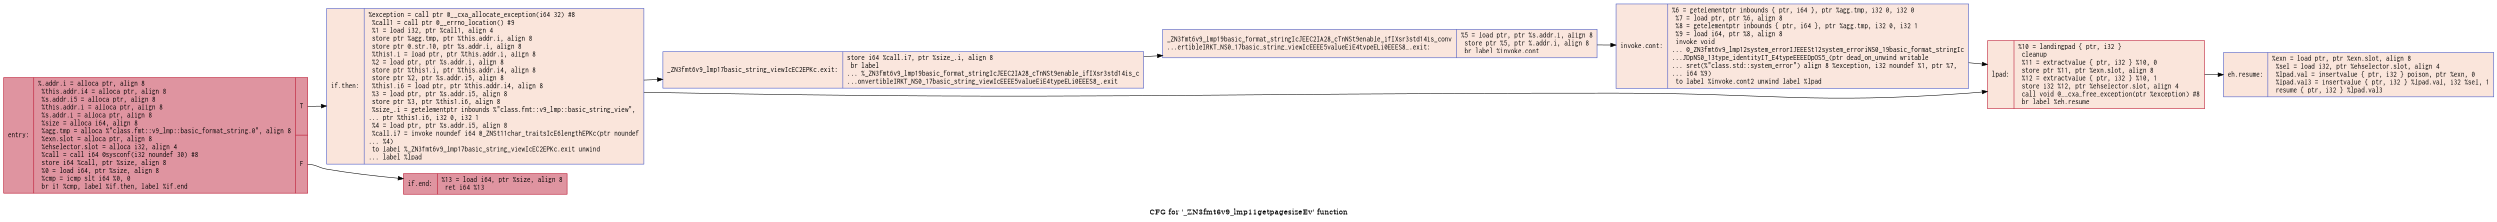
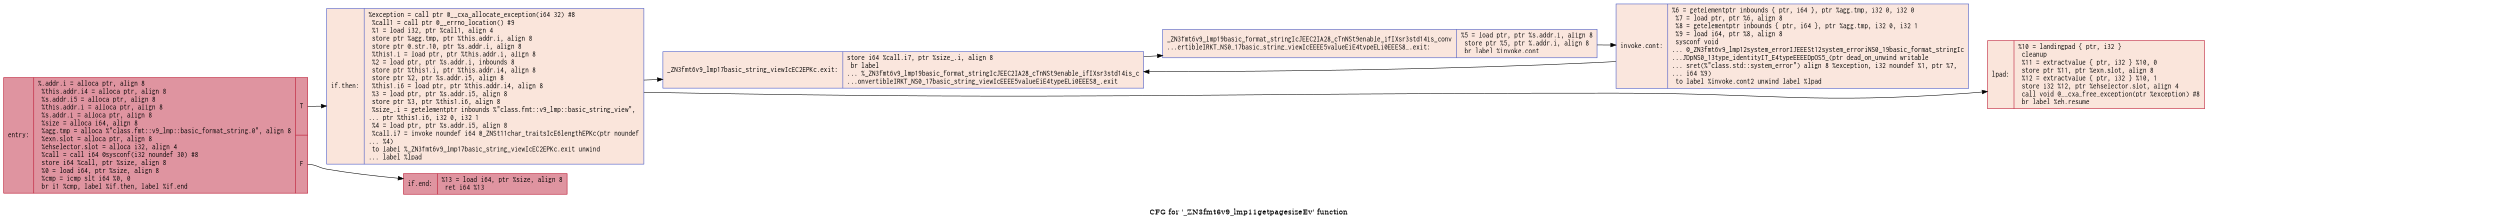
node "invoke.cont:": text "invoke void" -> "sysconf void"
node "if.then:": text "%2 = load ptr, ptr %s.addr.i, align 8" -> "%2 = load ptr, ptr %s.addr.i, inbounds 8"
edge "invoke.cont:" -> "lpad:": now "invoke.cont:" -> "_ZN3fmt6v9_lmp17basic_string_viewIcEC2EPKc.exit:"
node "eh.resume:": removed
